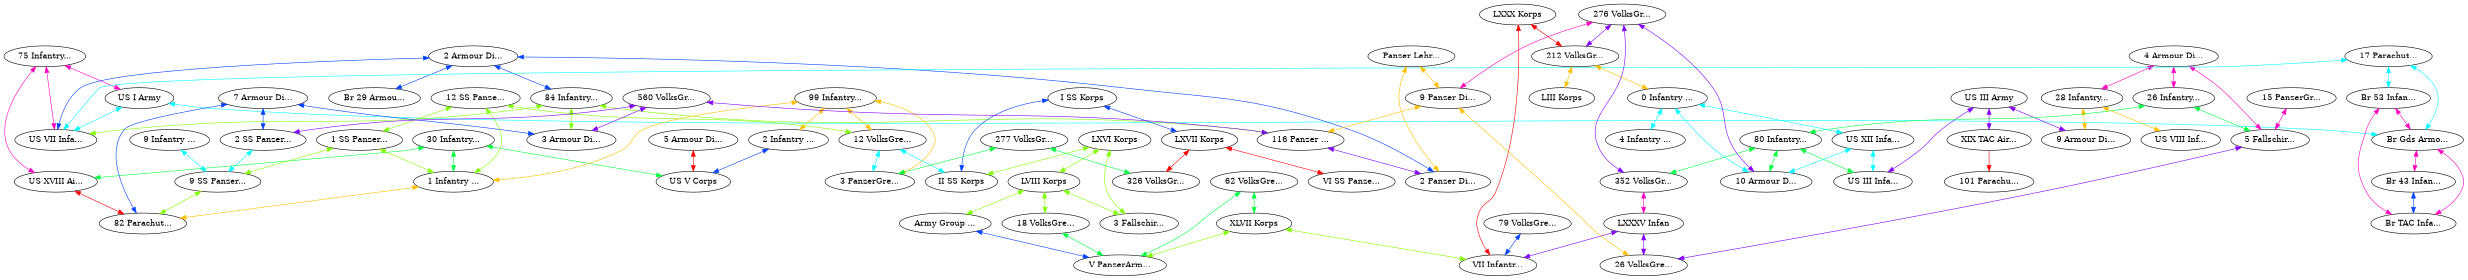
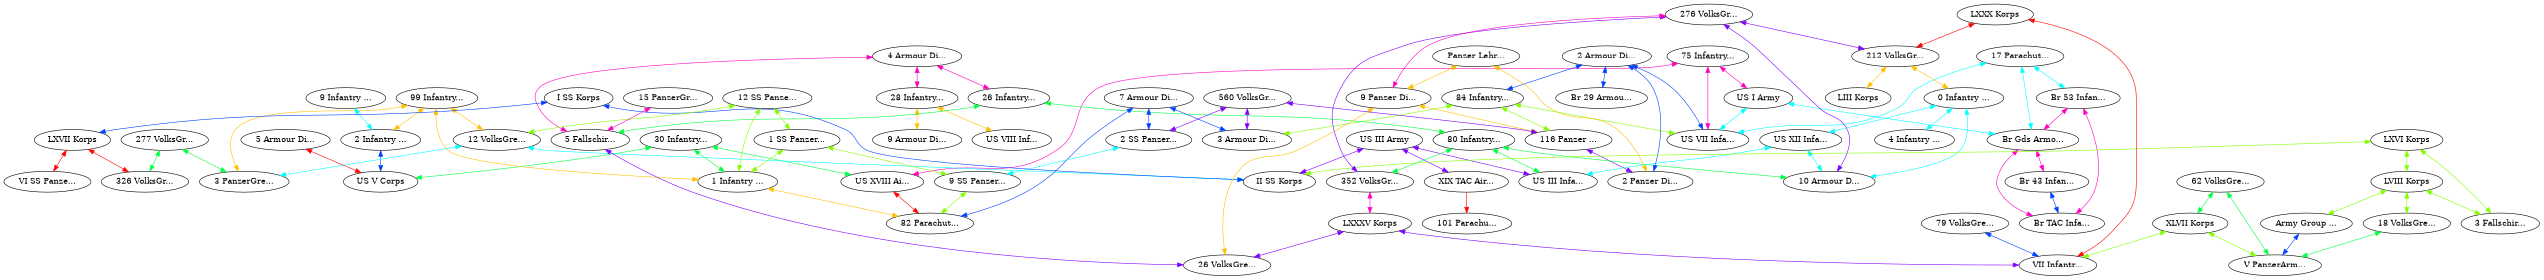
edge "US III Army" -- "9 Armour Di...": now "US III Army" -- "II SS Korps"
edge "9 Infantry ..." -- "9 SS Panzer...": now "9 Infantry ..." -- "2 Infantry ..."
node "LXXXV Infan": label "LXXXV Infan" -> "LXXXV Korps"
